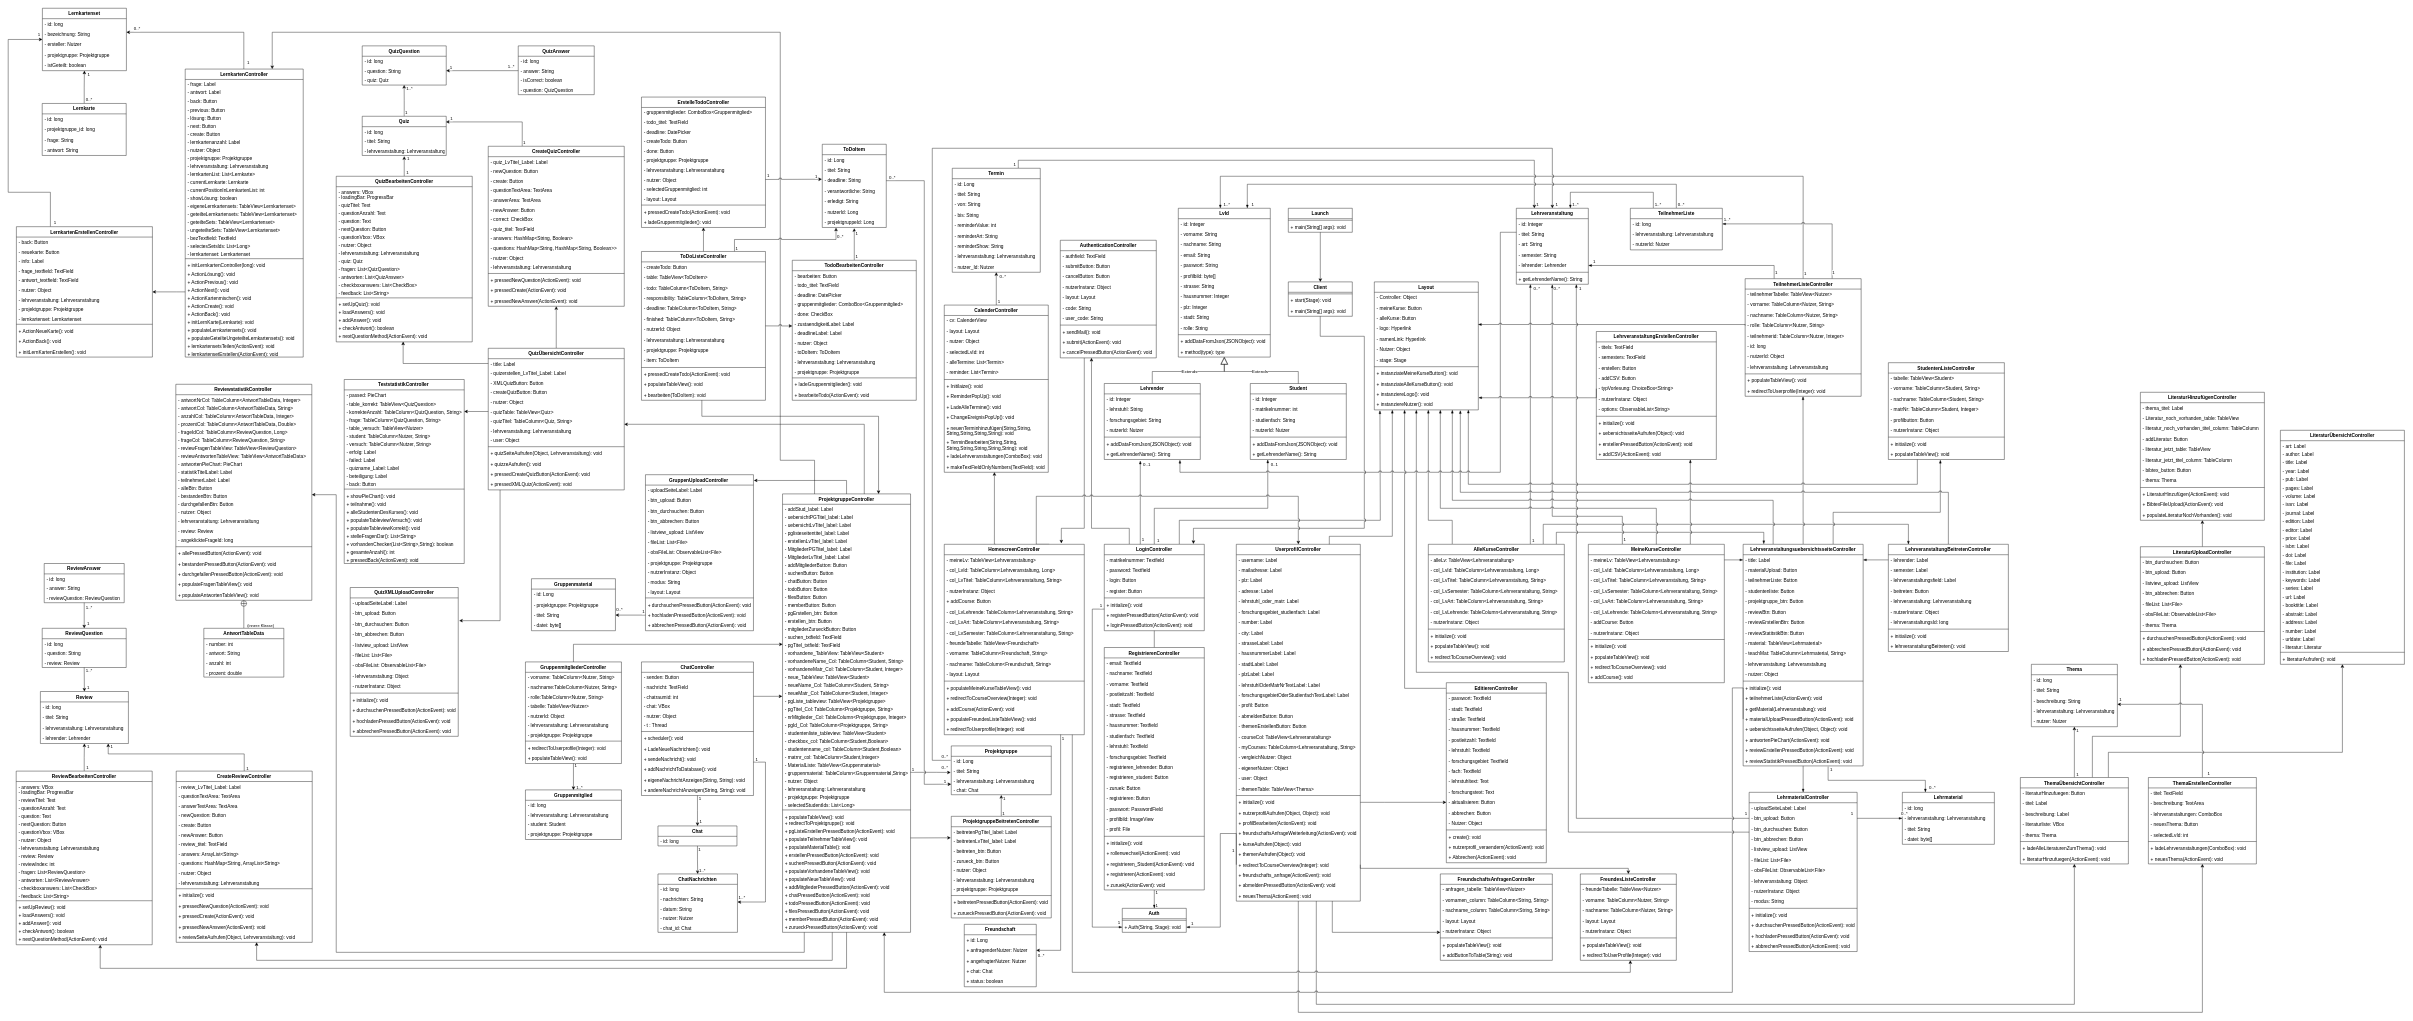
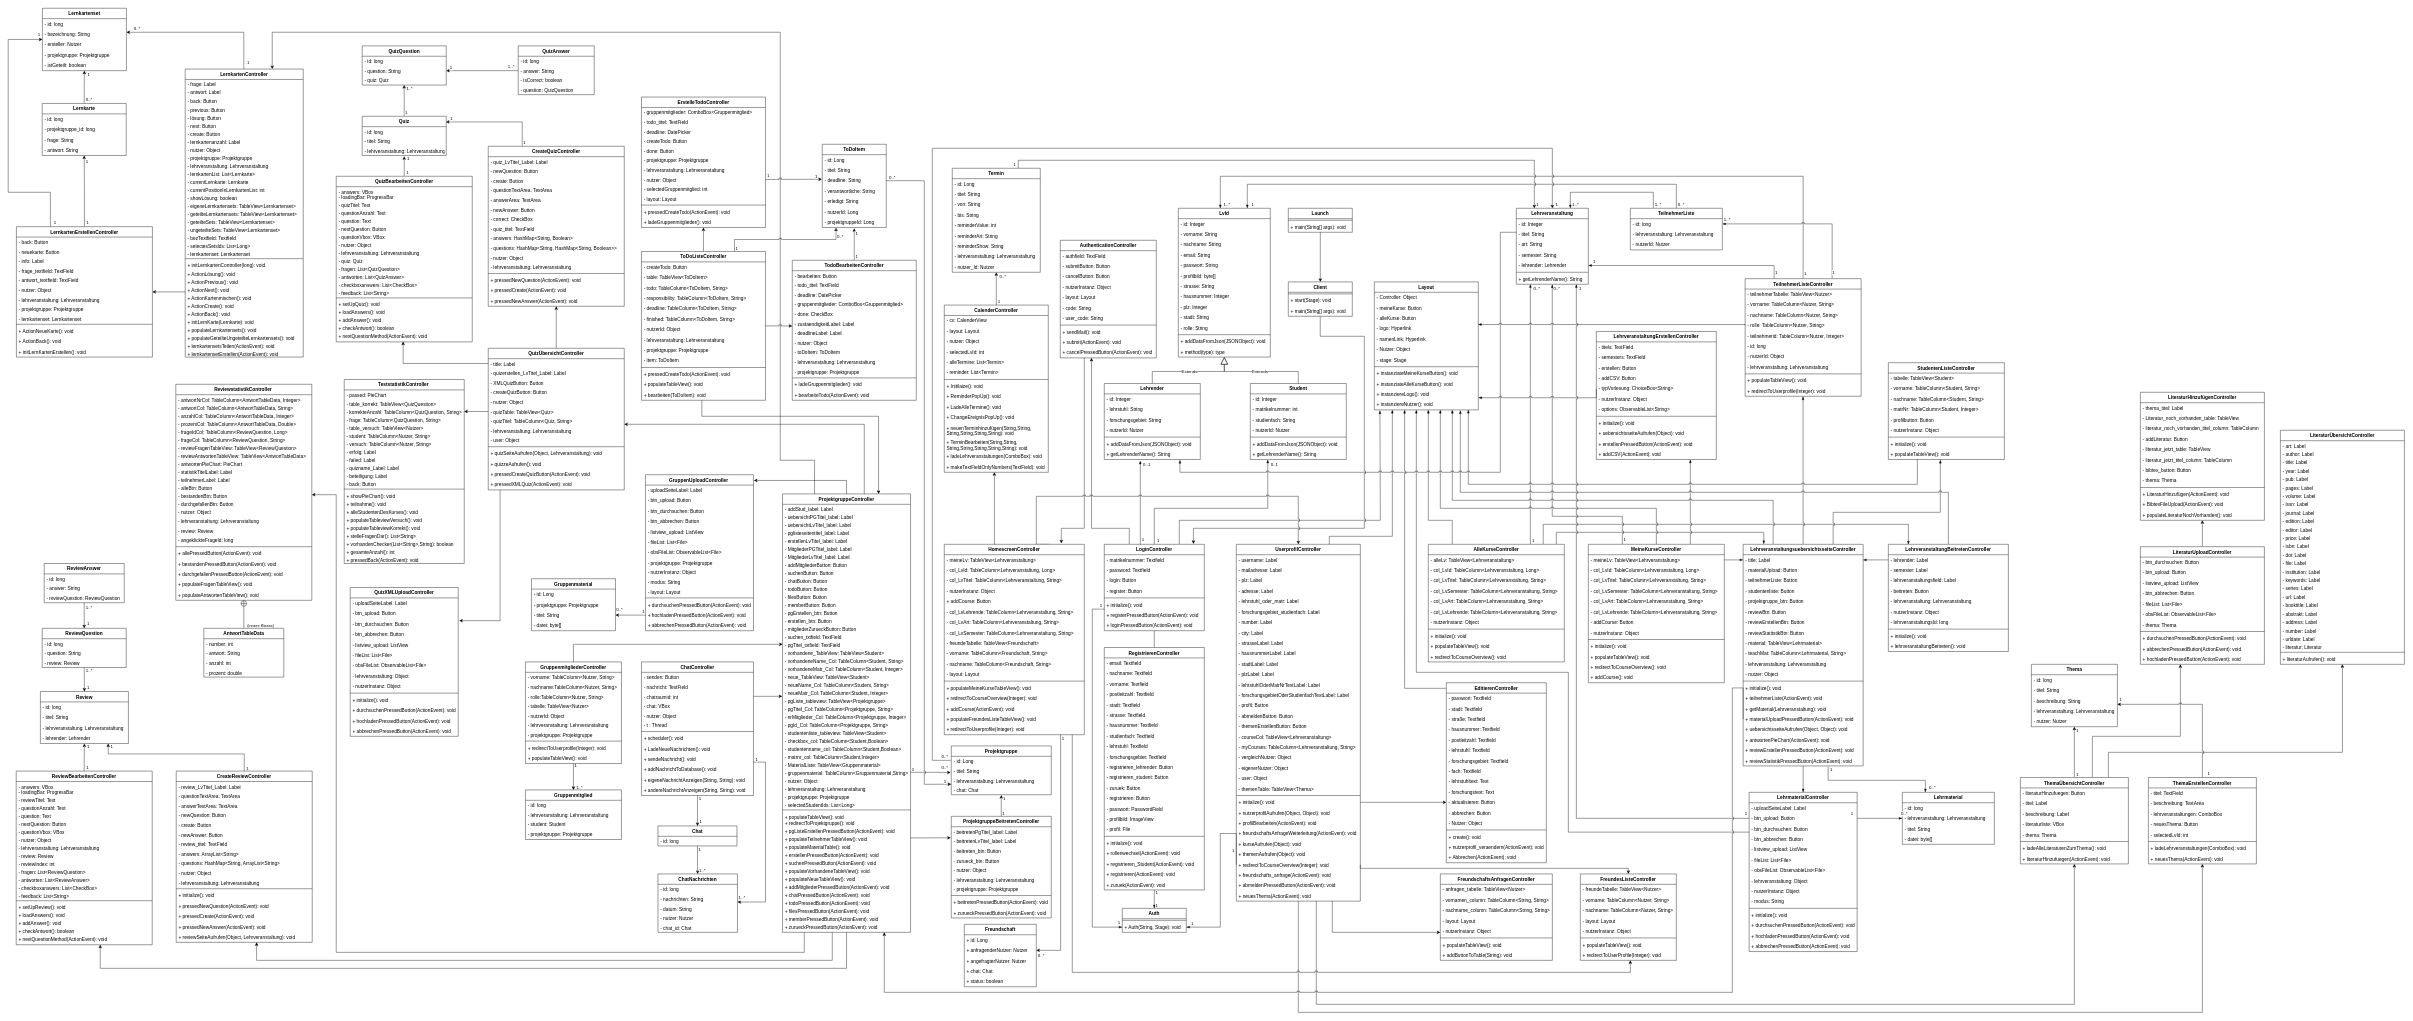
edge "LernkartenErstellenController" -> "Lernkarte": added, labels "1", "1"
